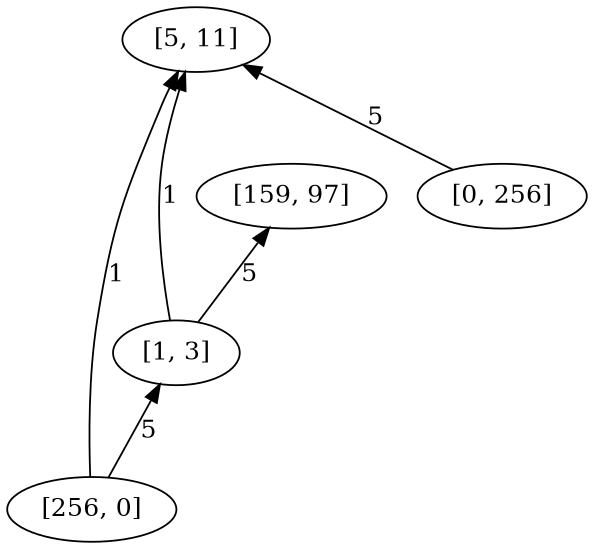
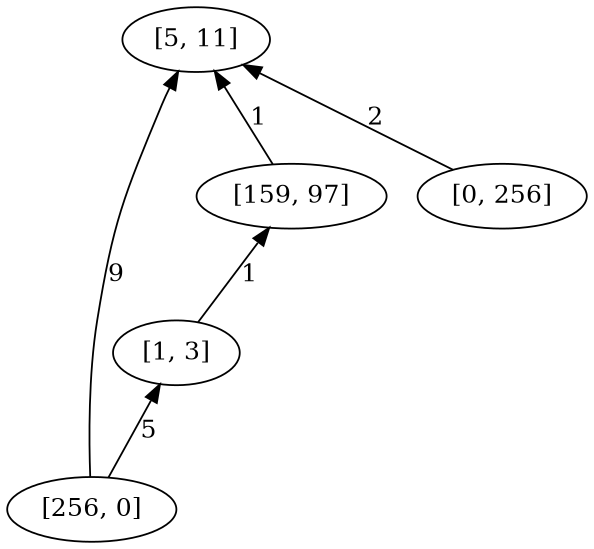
edge "[0, 256]" -> "[5, 11]": label "5" -> "2"
edge "[1, 3]" -> "[5, 11]": now "[159, 97]" -> "[5, 11]"
edge "[256, 0]" -> "[5, 11]": label "1" -> "9"
edge "[1, 3]" -> "[159, 97]": label "5" -> "1"
